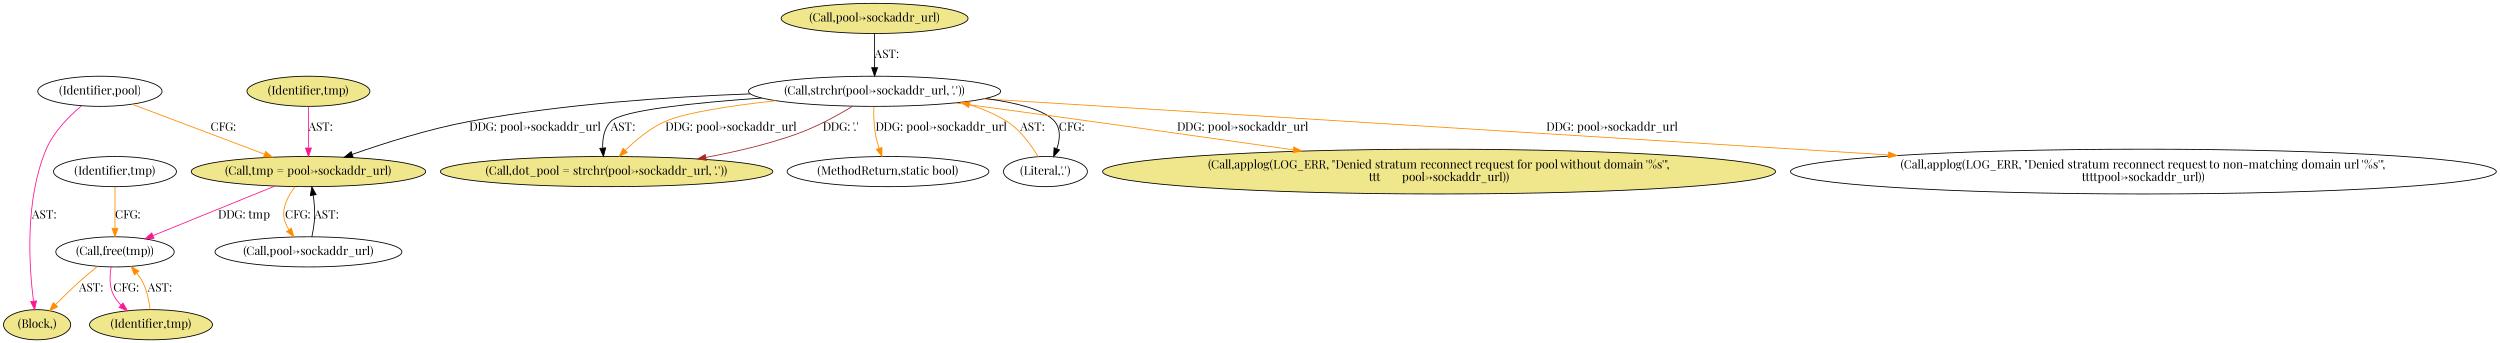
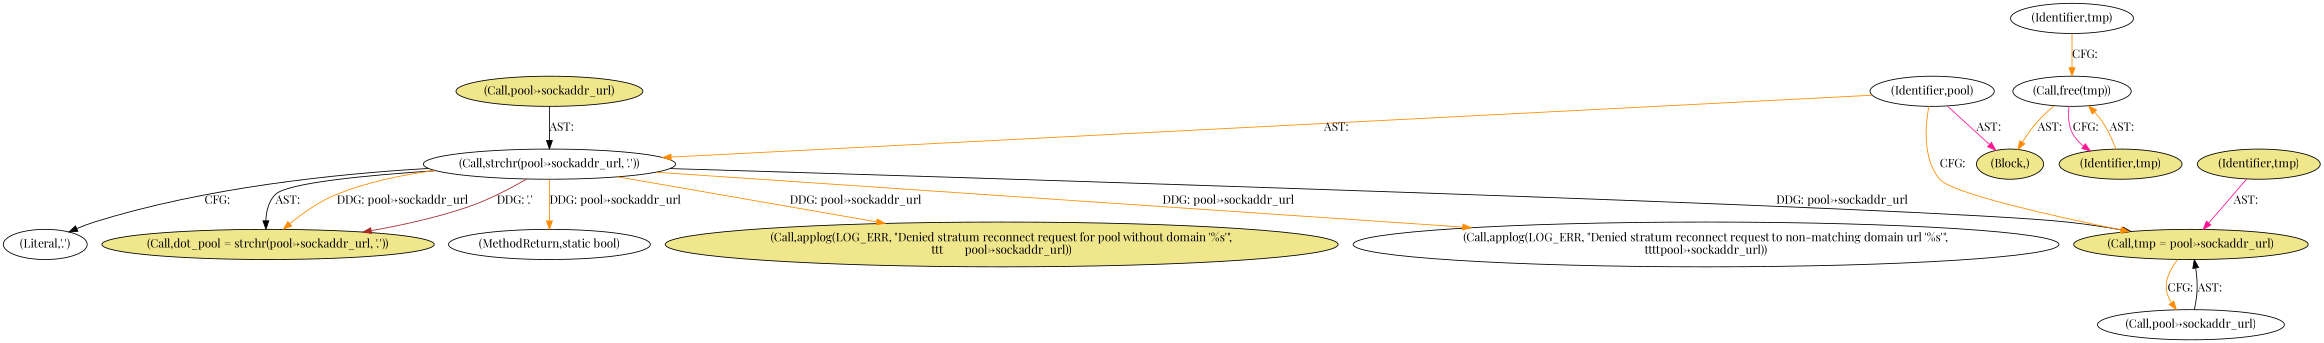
edge "(Literal,'.')" -> "(Call,strchr(pool->sockaddr_url, '.'))": now "(Identifier,pool)" -> "(Call,strchr(pool->sockaddr_url, '.'))"
edge "(Call,tmp = pool->sockaddr_url)" -> "(Call,free(tmp))": removed, label "DDG: tmp"
